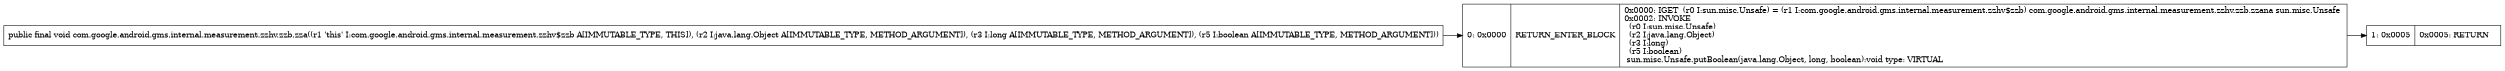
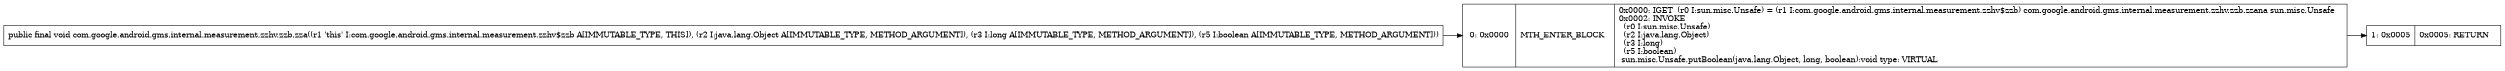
node "0: 0x0000": text "RETURN_ENTER_BLOCK" -> "MTH_ENTER_BLOCK"
